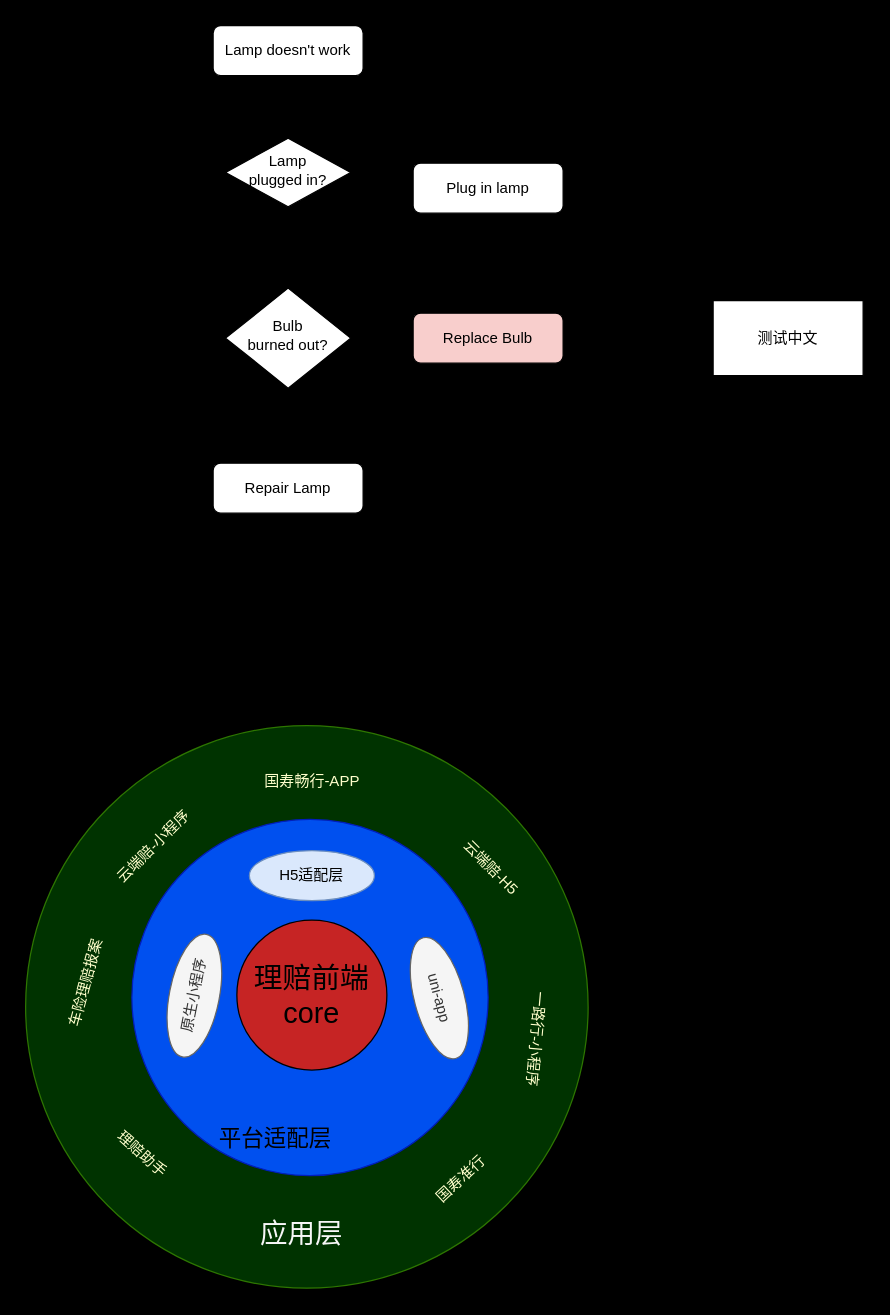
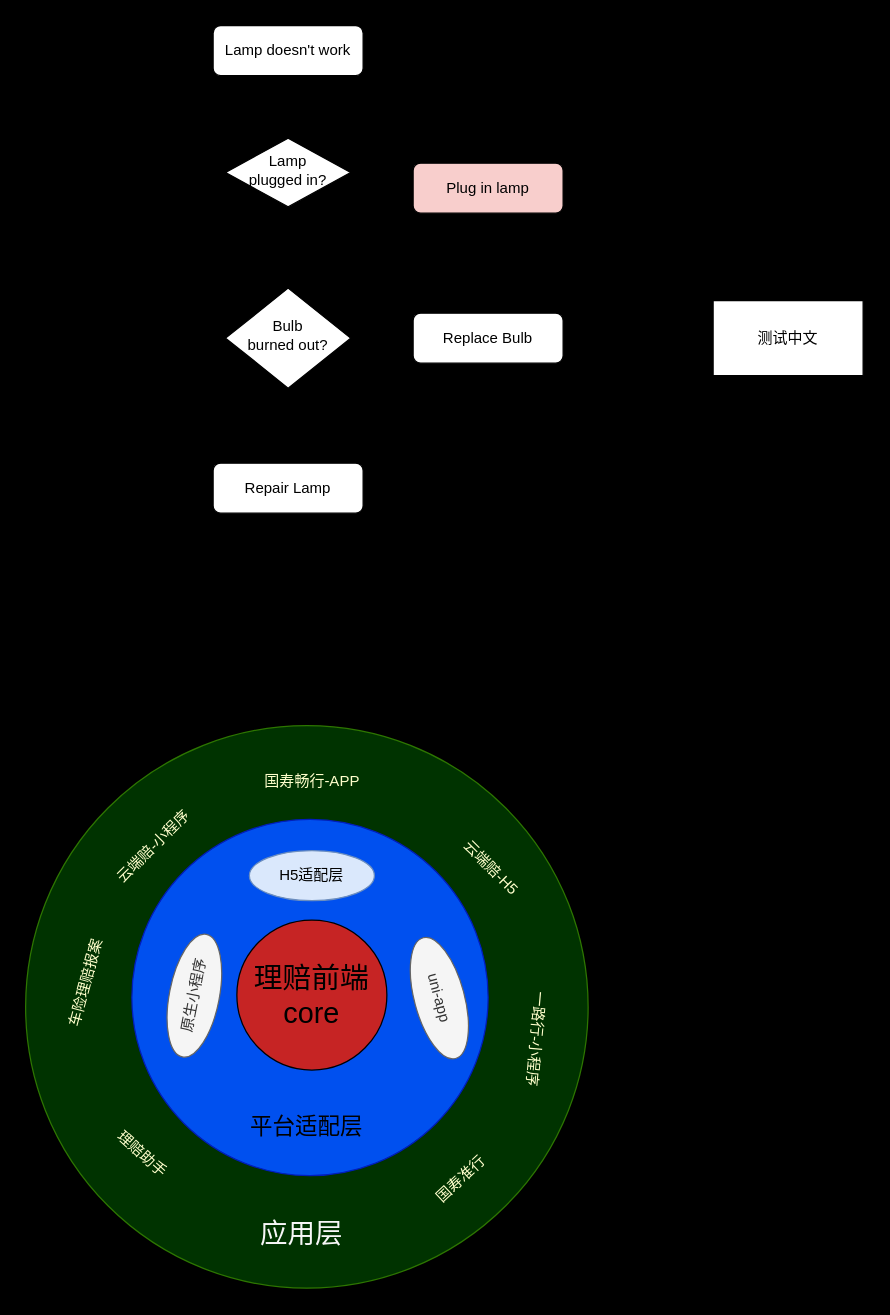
node "Plug in lamp": fillcolor #ffffff -> #f8cecc
node "Replace Bulb": fillcolor #f8cecc -> #ffffff
node "平台适配层": moved (276, 1139) -> (307, 1127)
